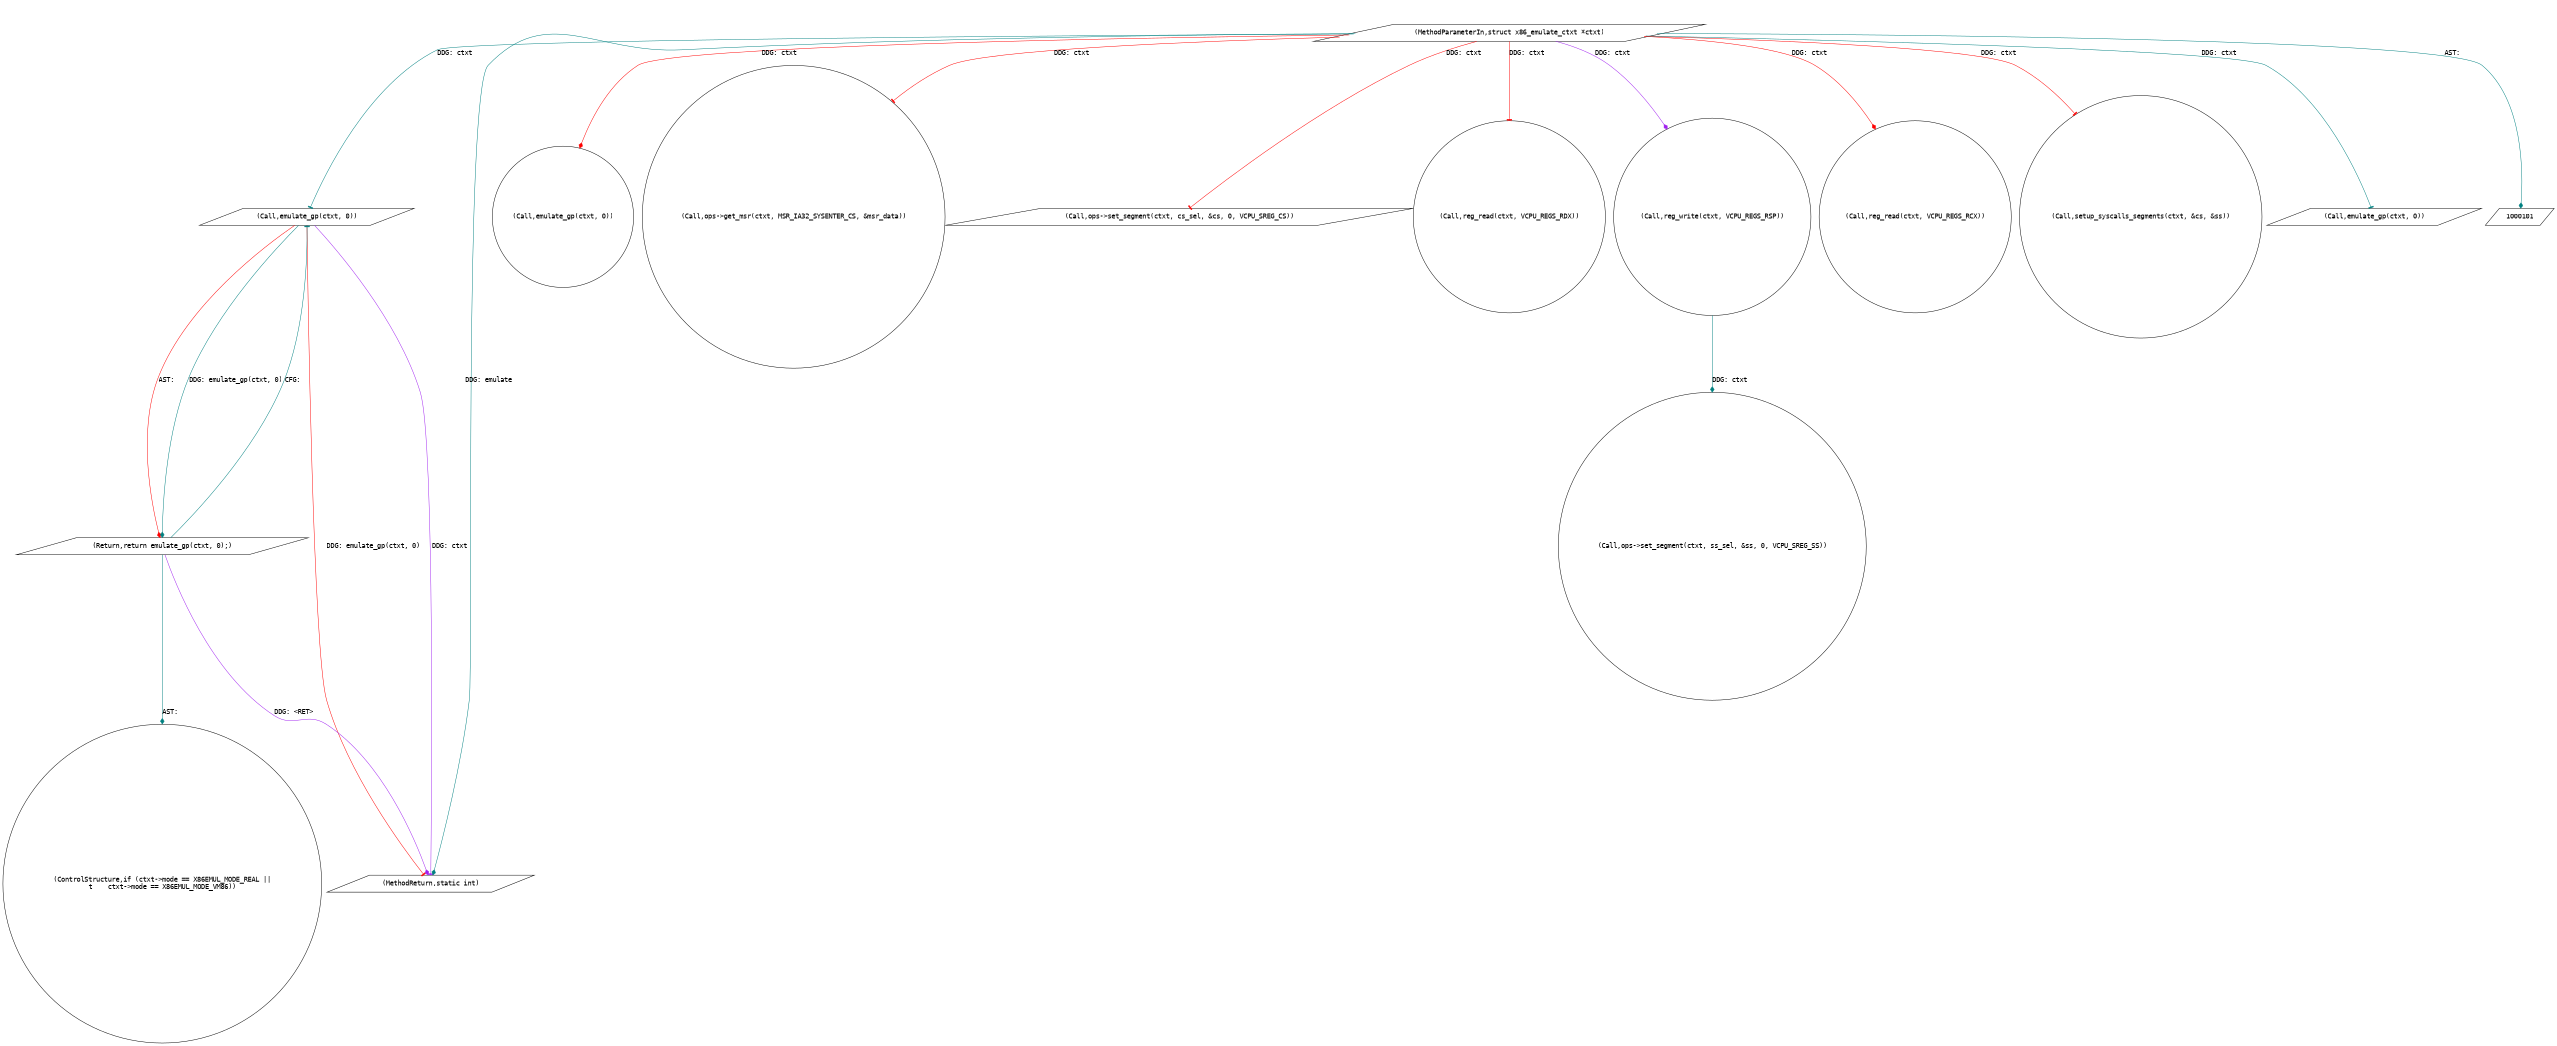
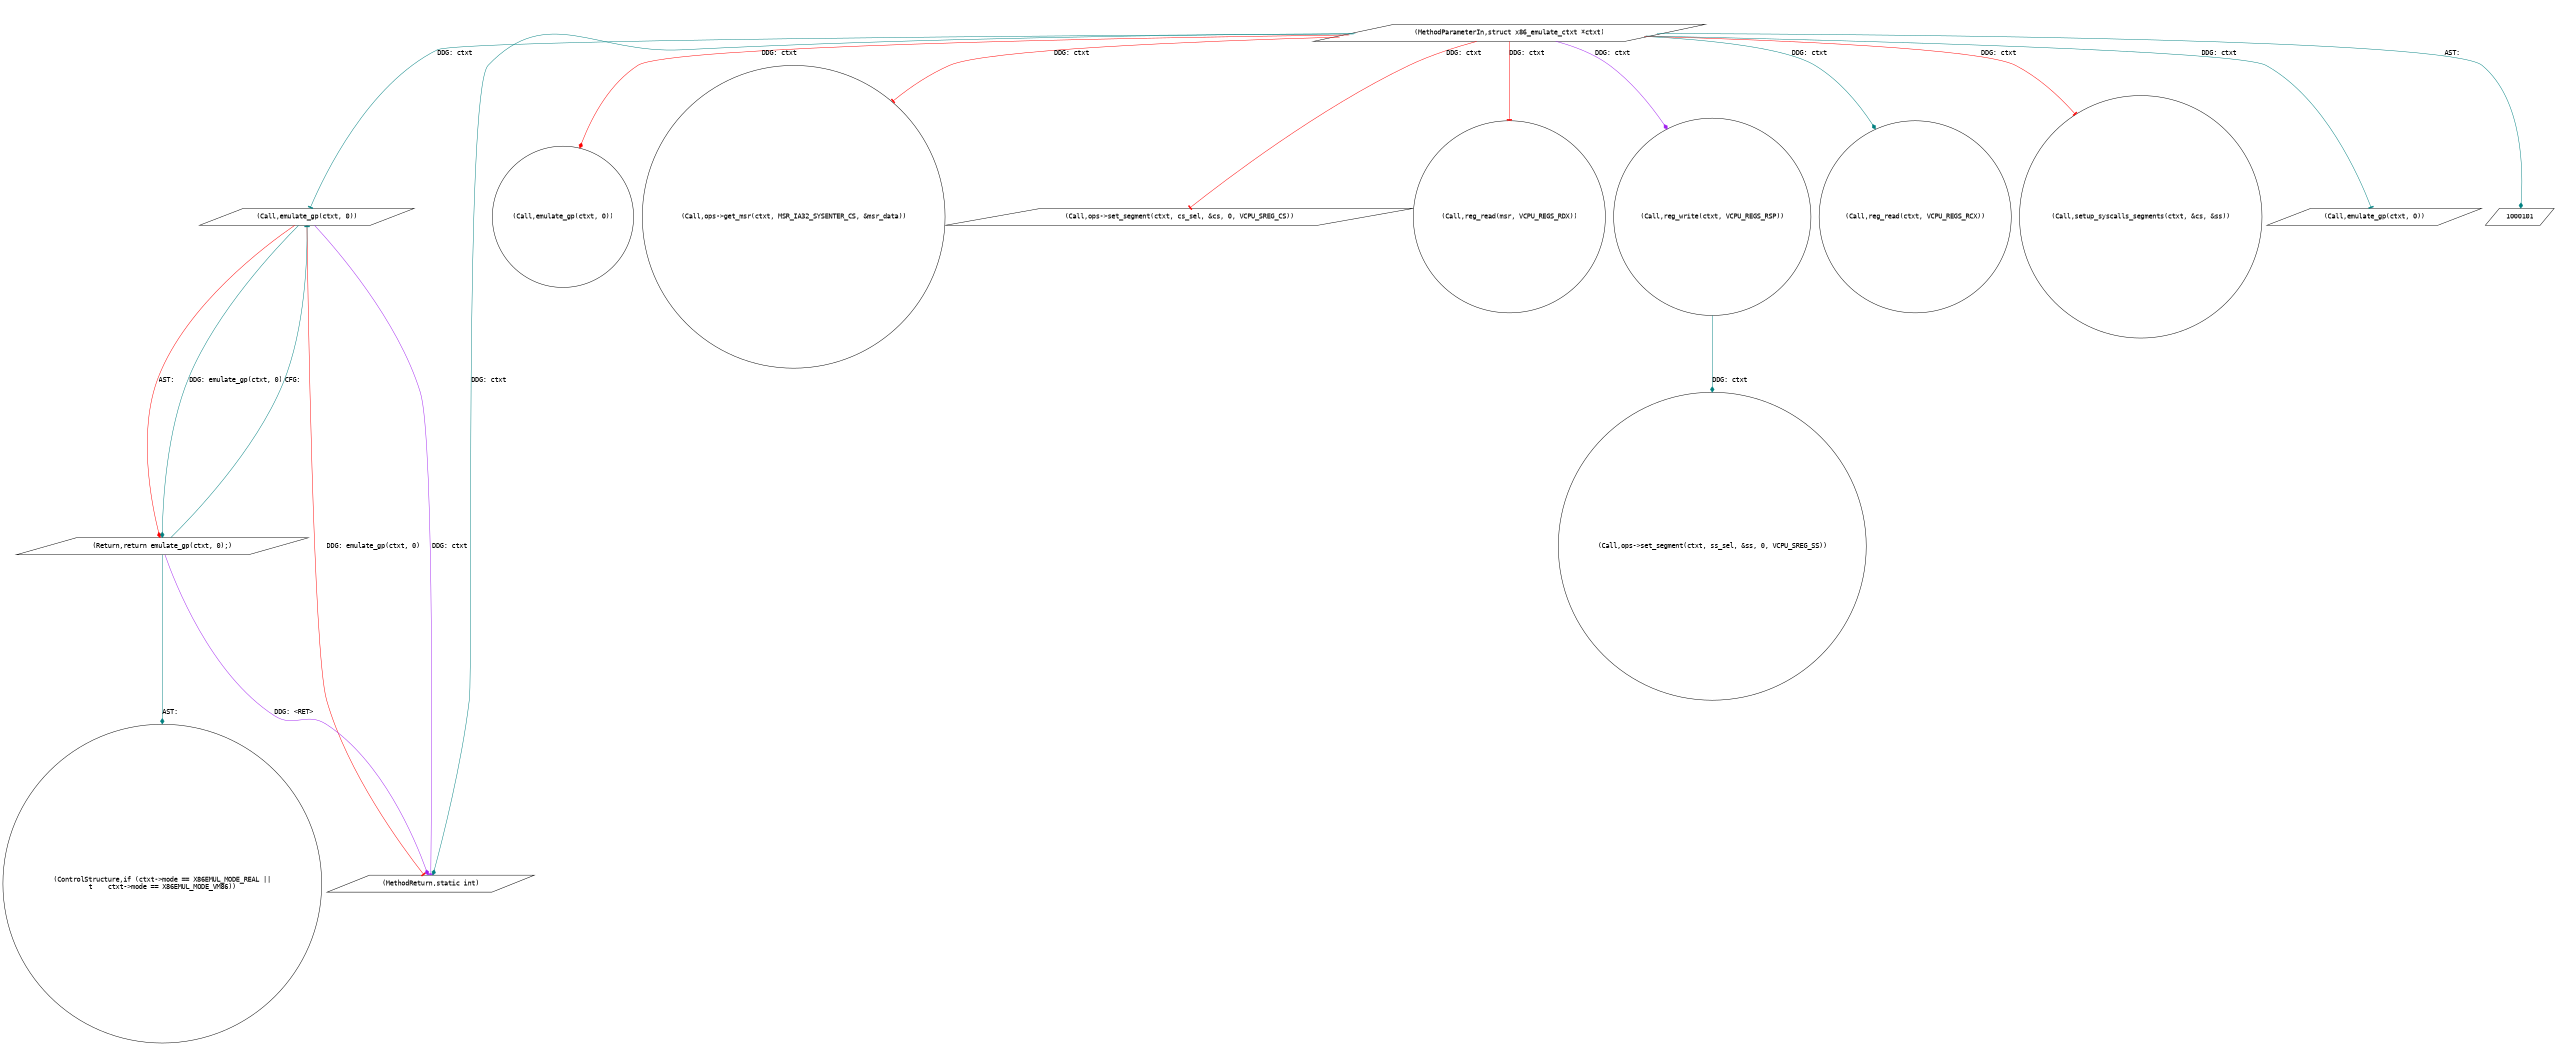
edge "(MethodParameterIn,struct x86_emulate_ctxt *ctxt)" -> "(Call,reg_read(ctxt, VCPU_REGS_RCX))": color red -> teal
node "(Call,reg_read(ctxt, VCPU_REGS_RDX))": label "(Call,reg_read(ctxt, VCPU_REGS_RDX))" -> "(Call,reg_read(msr, VCPU_REGS_RDX))"
edge "(MethodParameterIn,struct x86_emulate_ctxt *ctxt)" -> "(MethodReturn,static int)": label "DDG: emulate" -> "DDG: ctxt"
